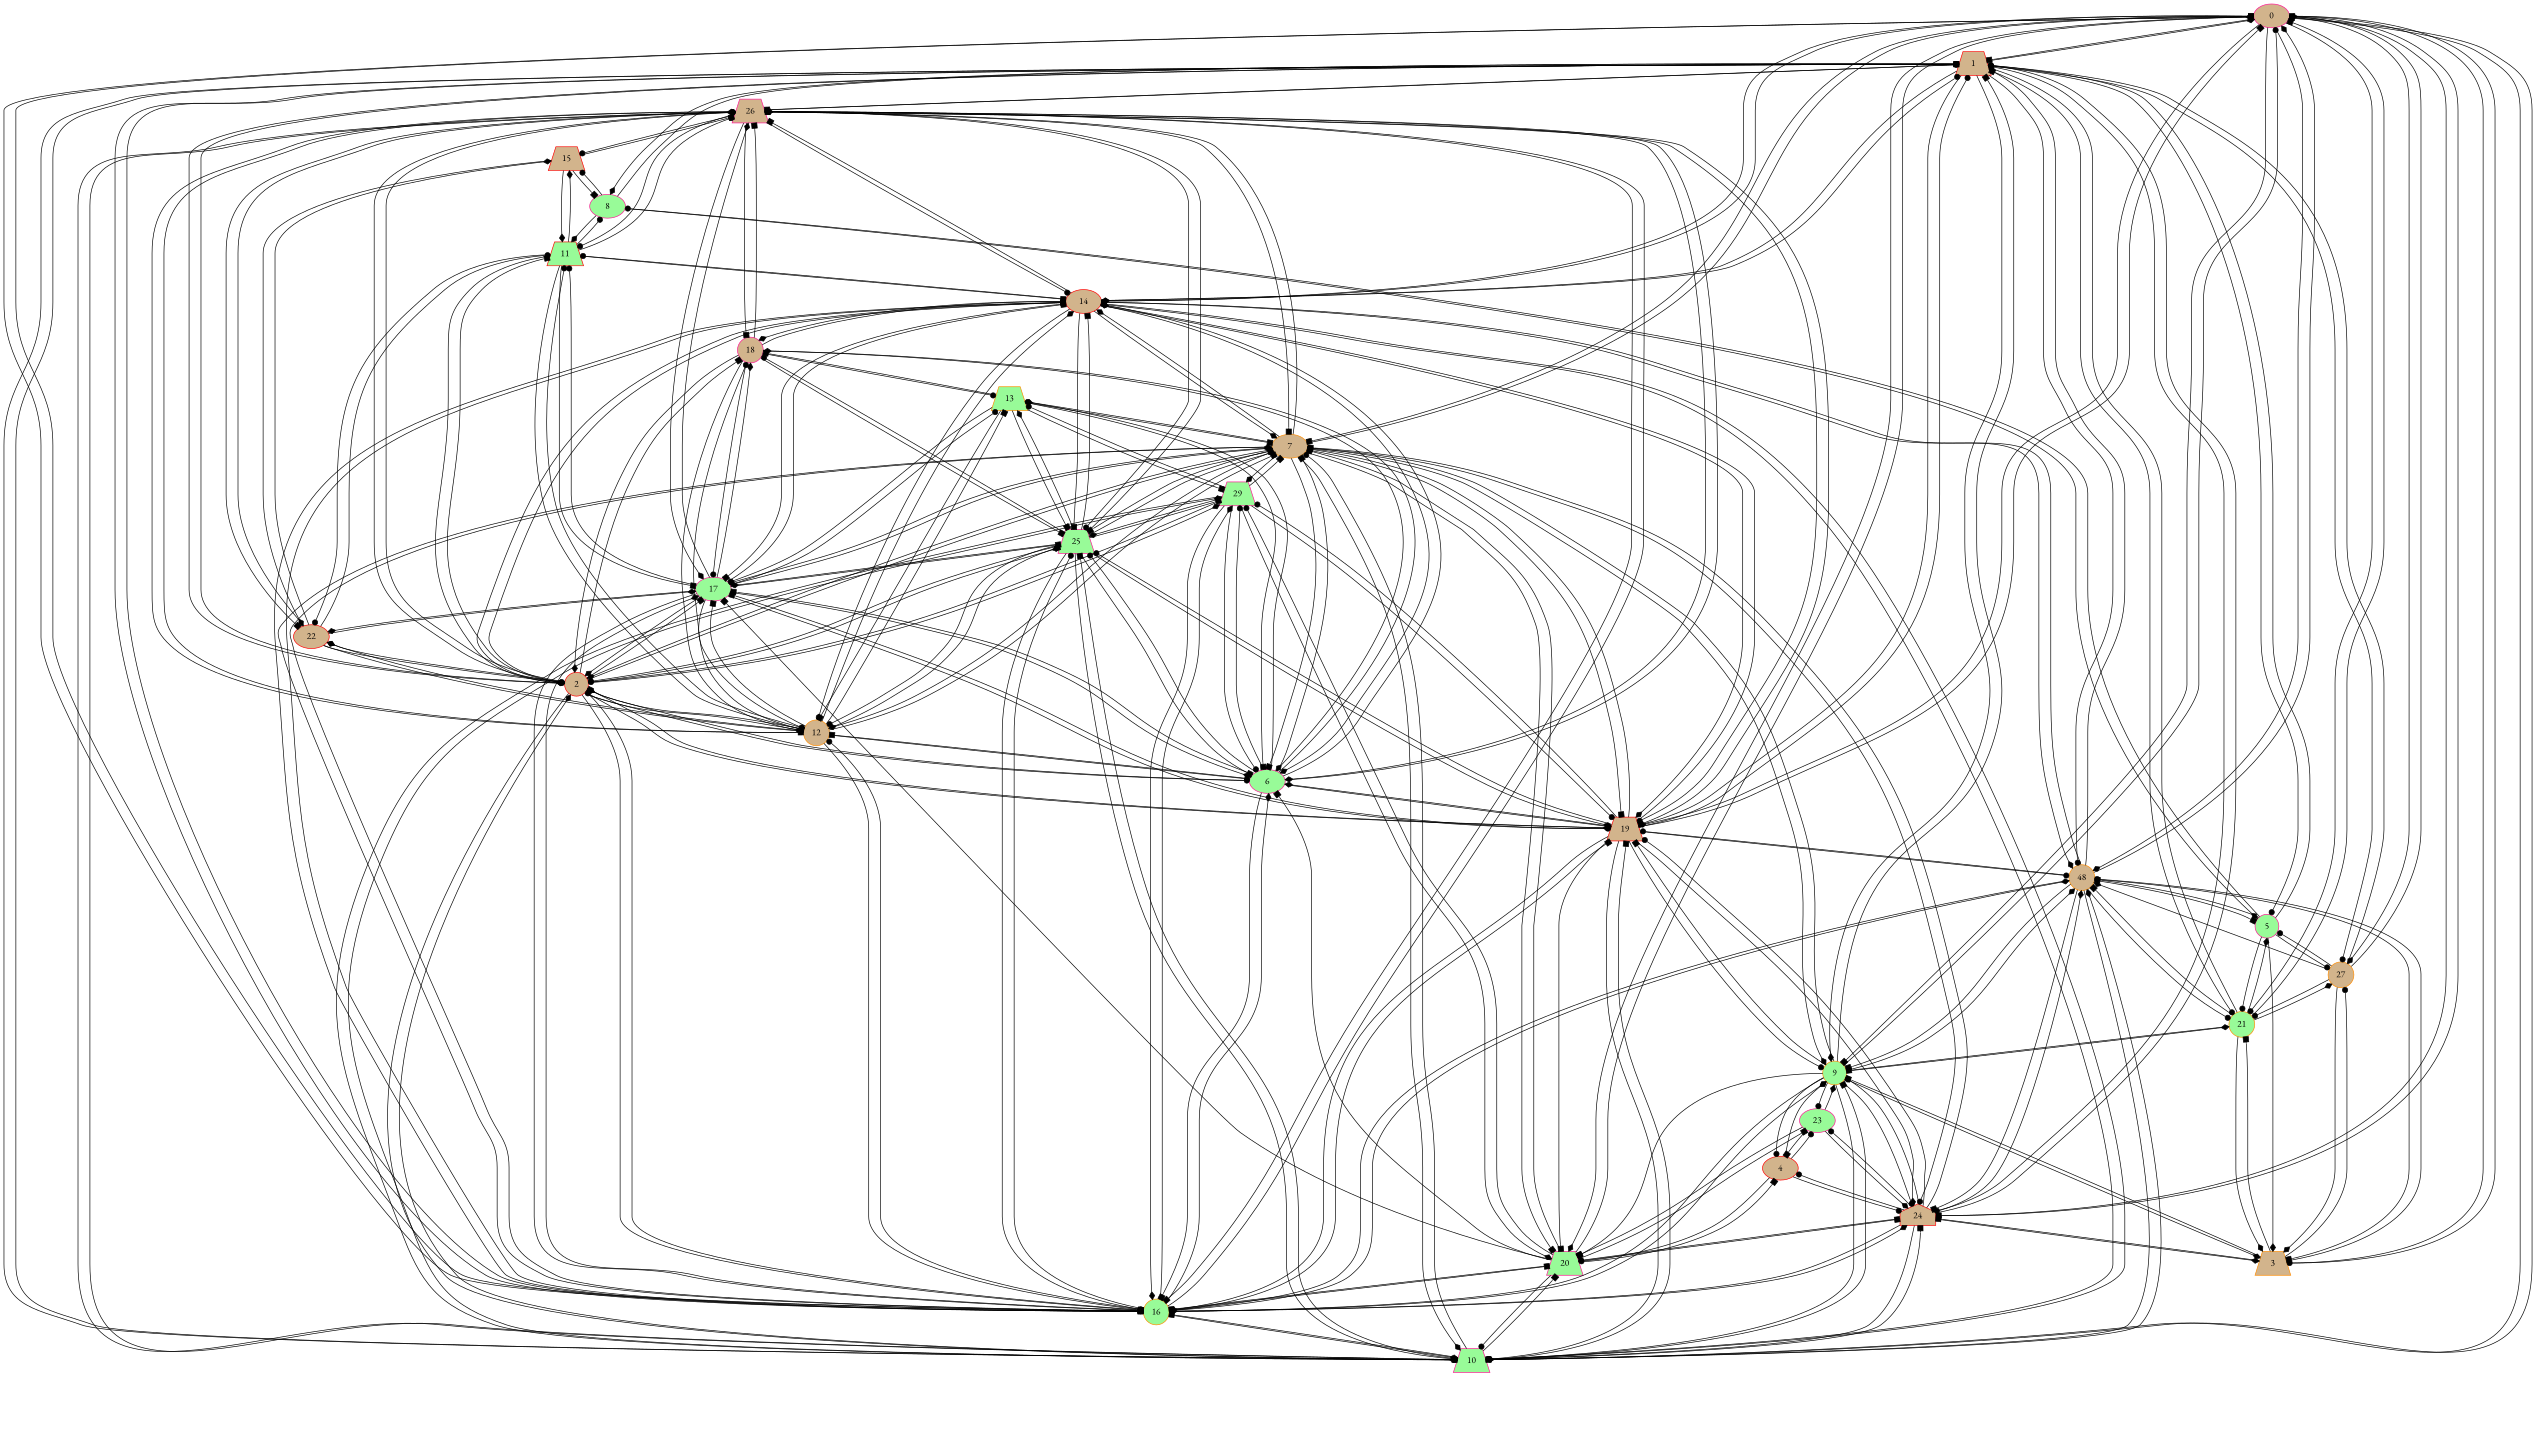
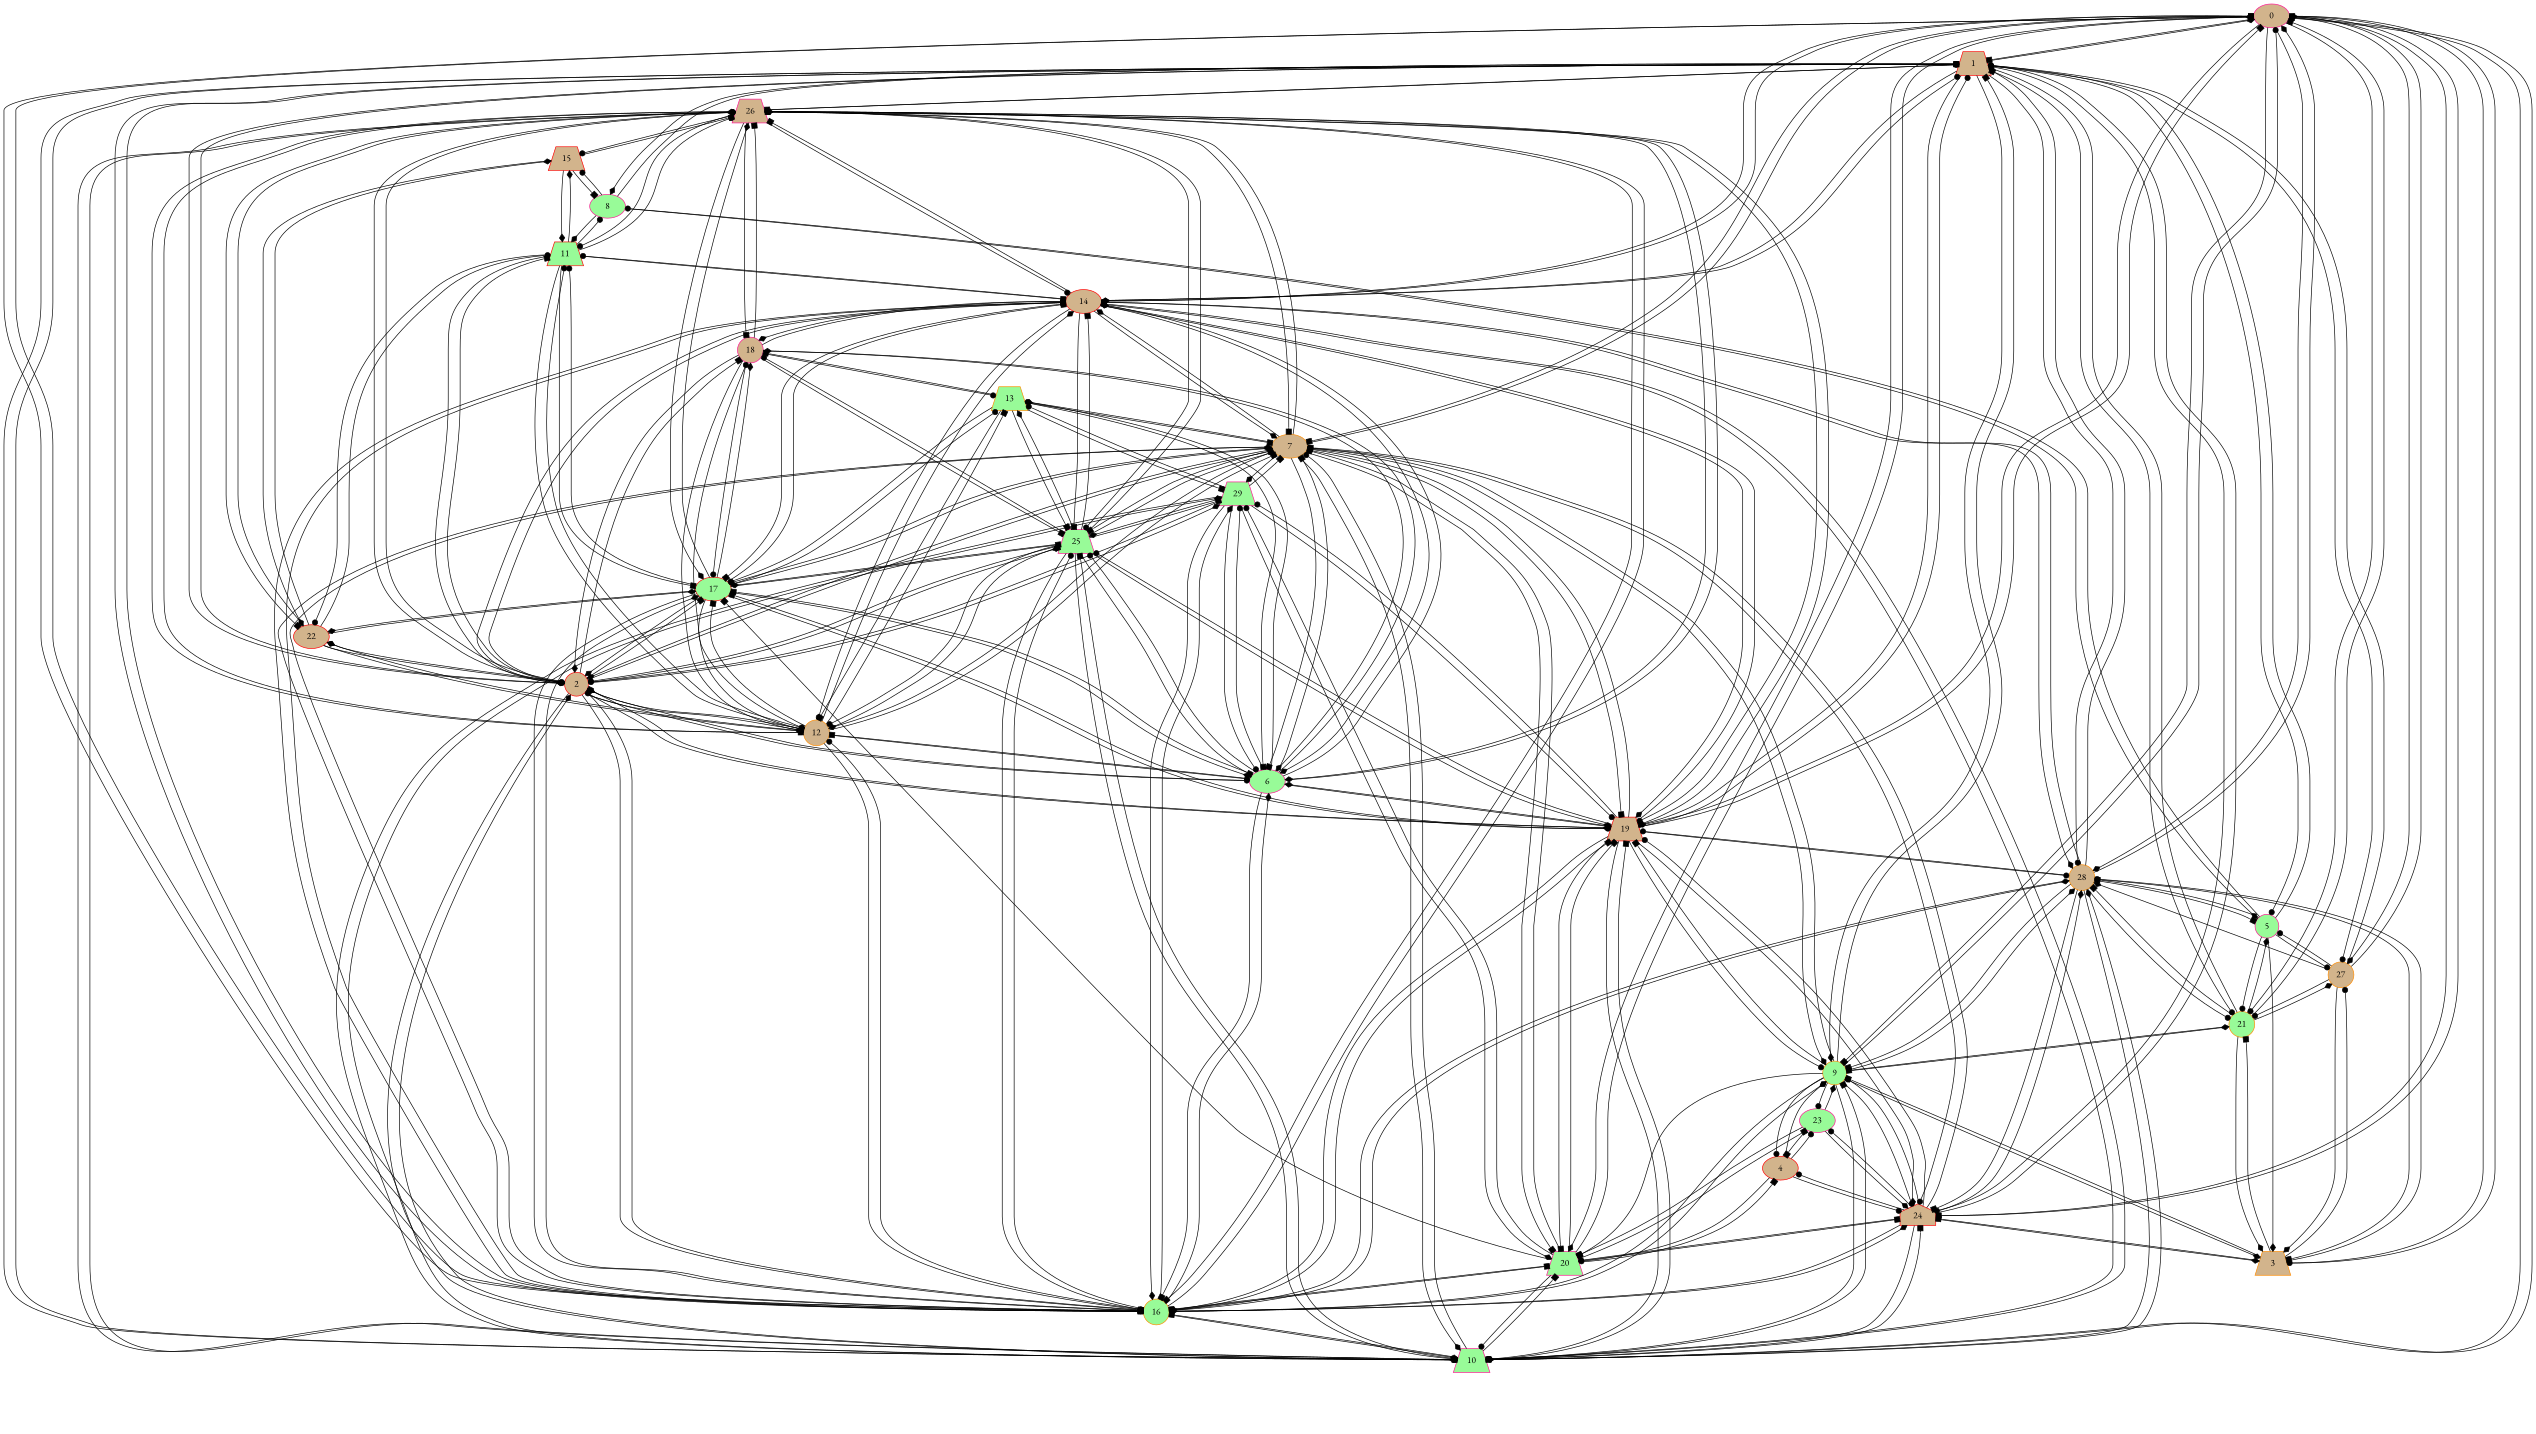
node "17": color deeppink -> red
node "48": label "48" -> "28"
edge "20" -> "6": now "20" -> "19"
